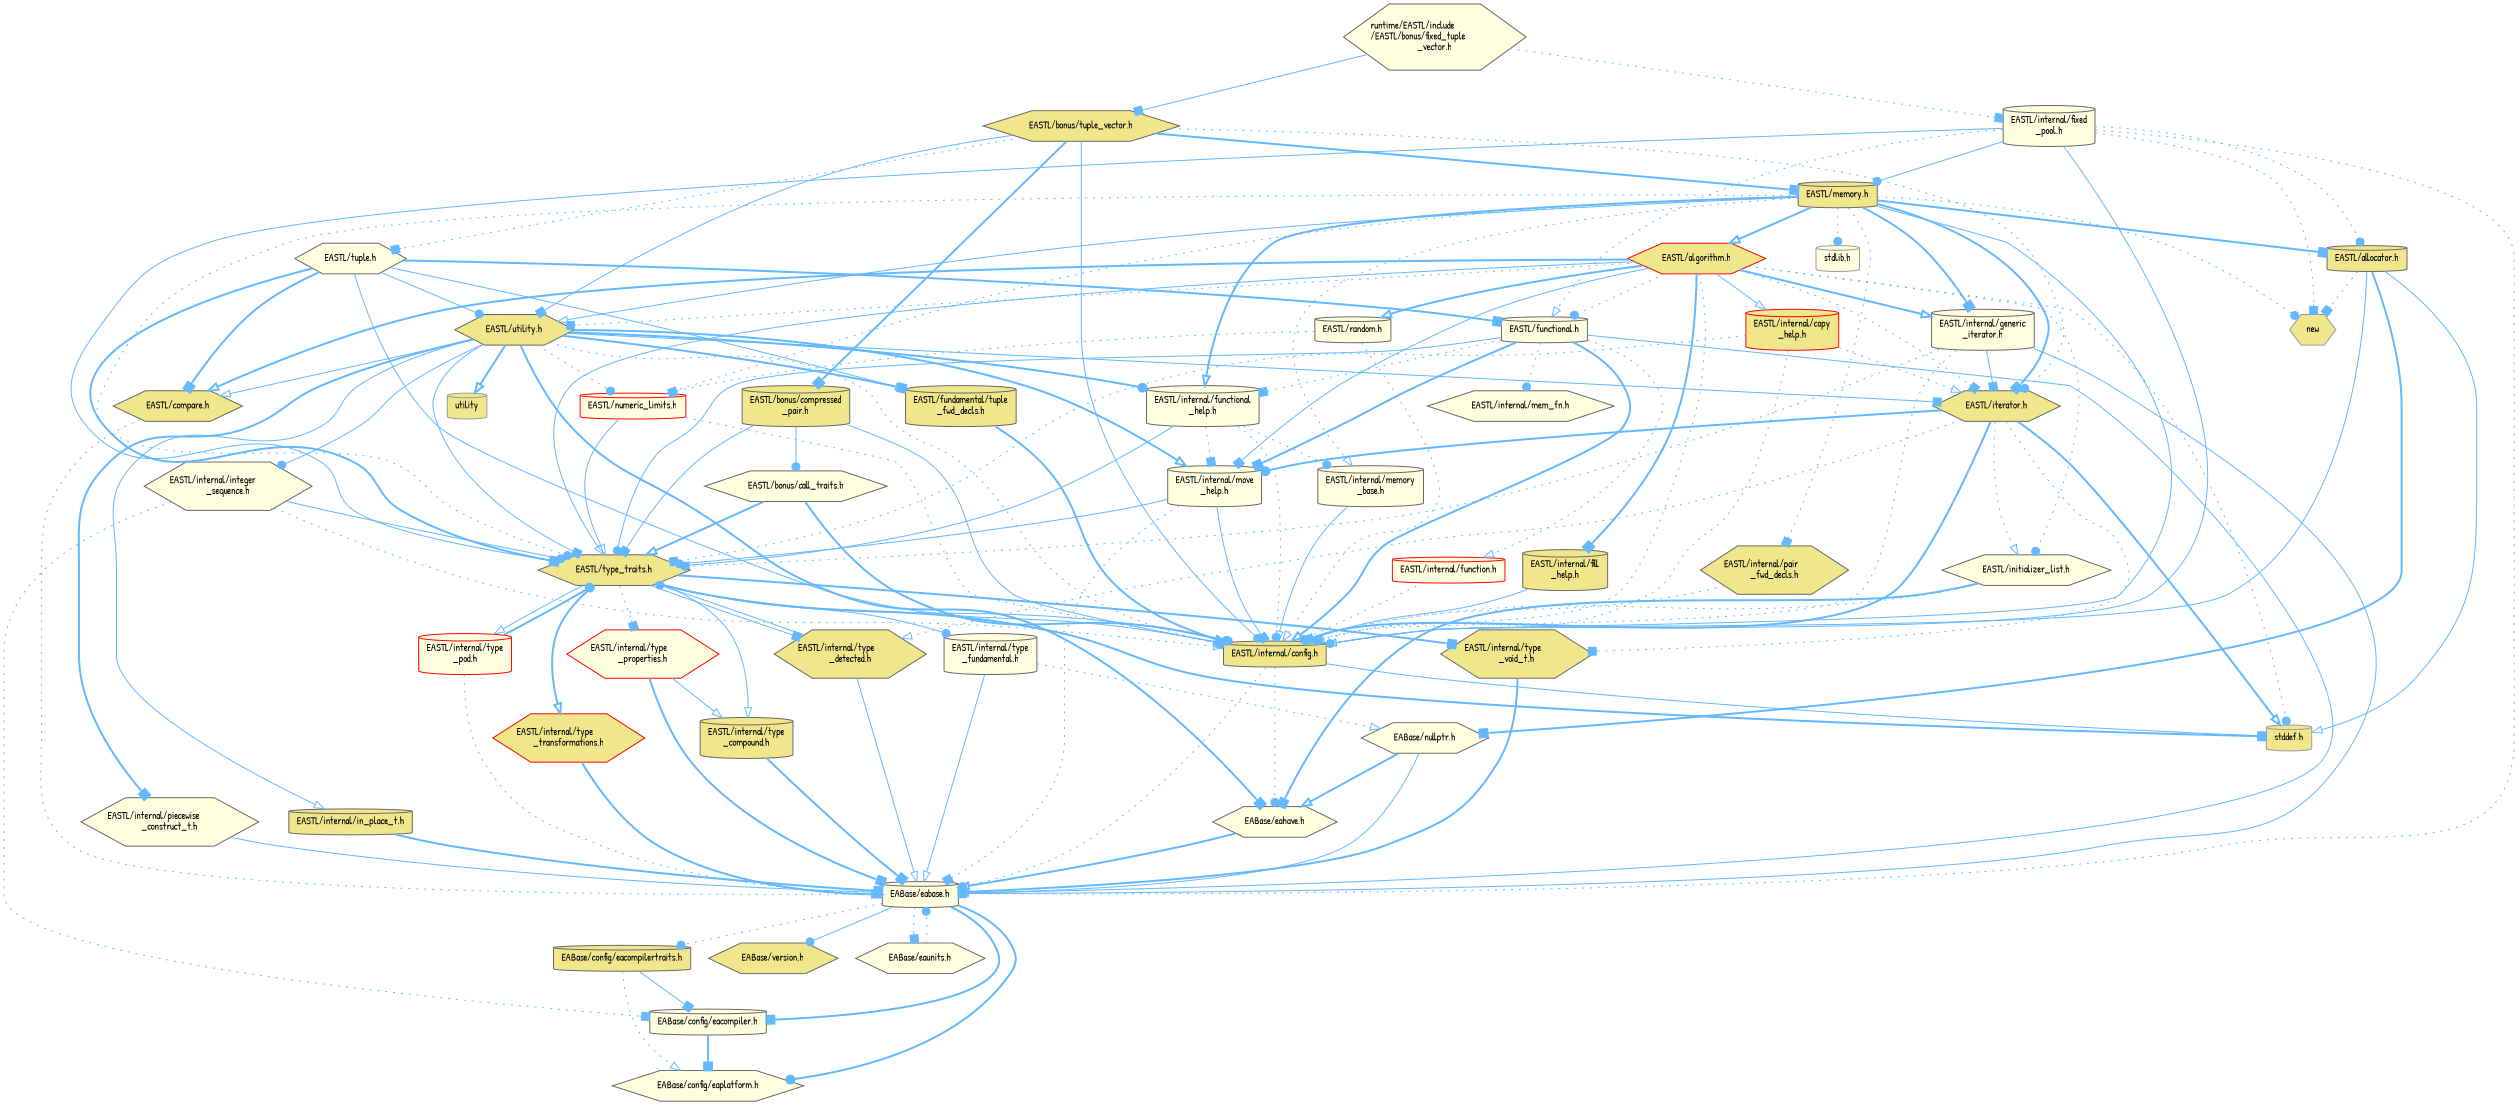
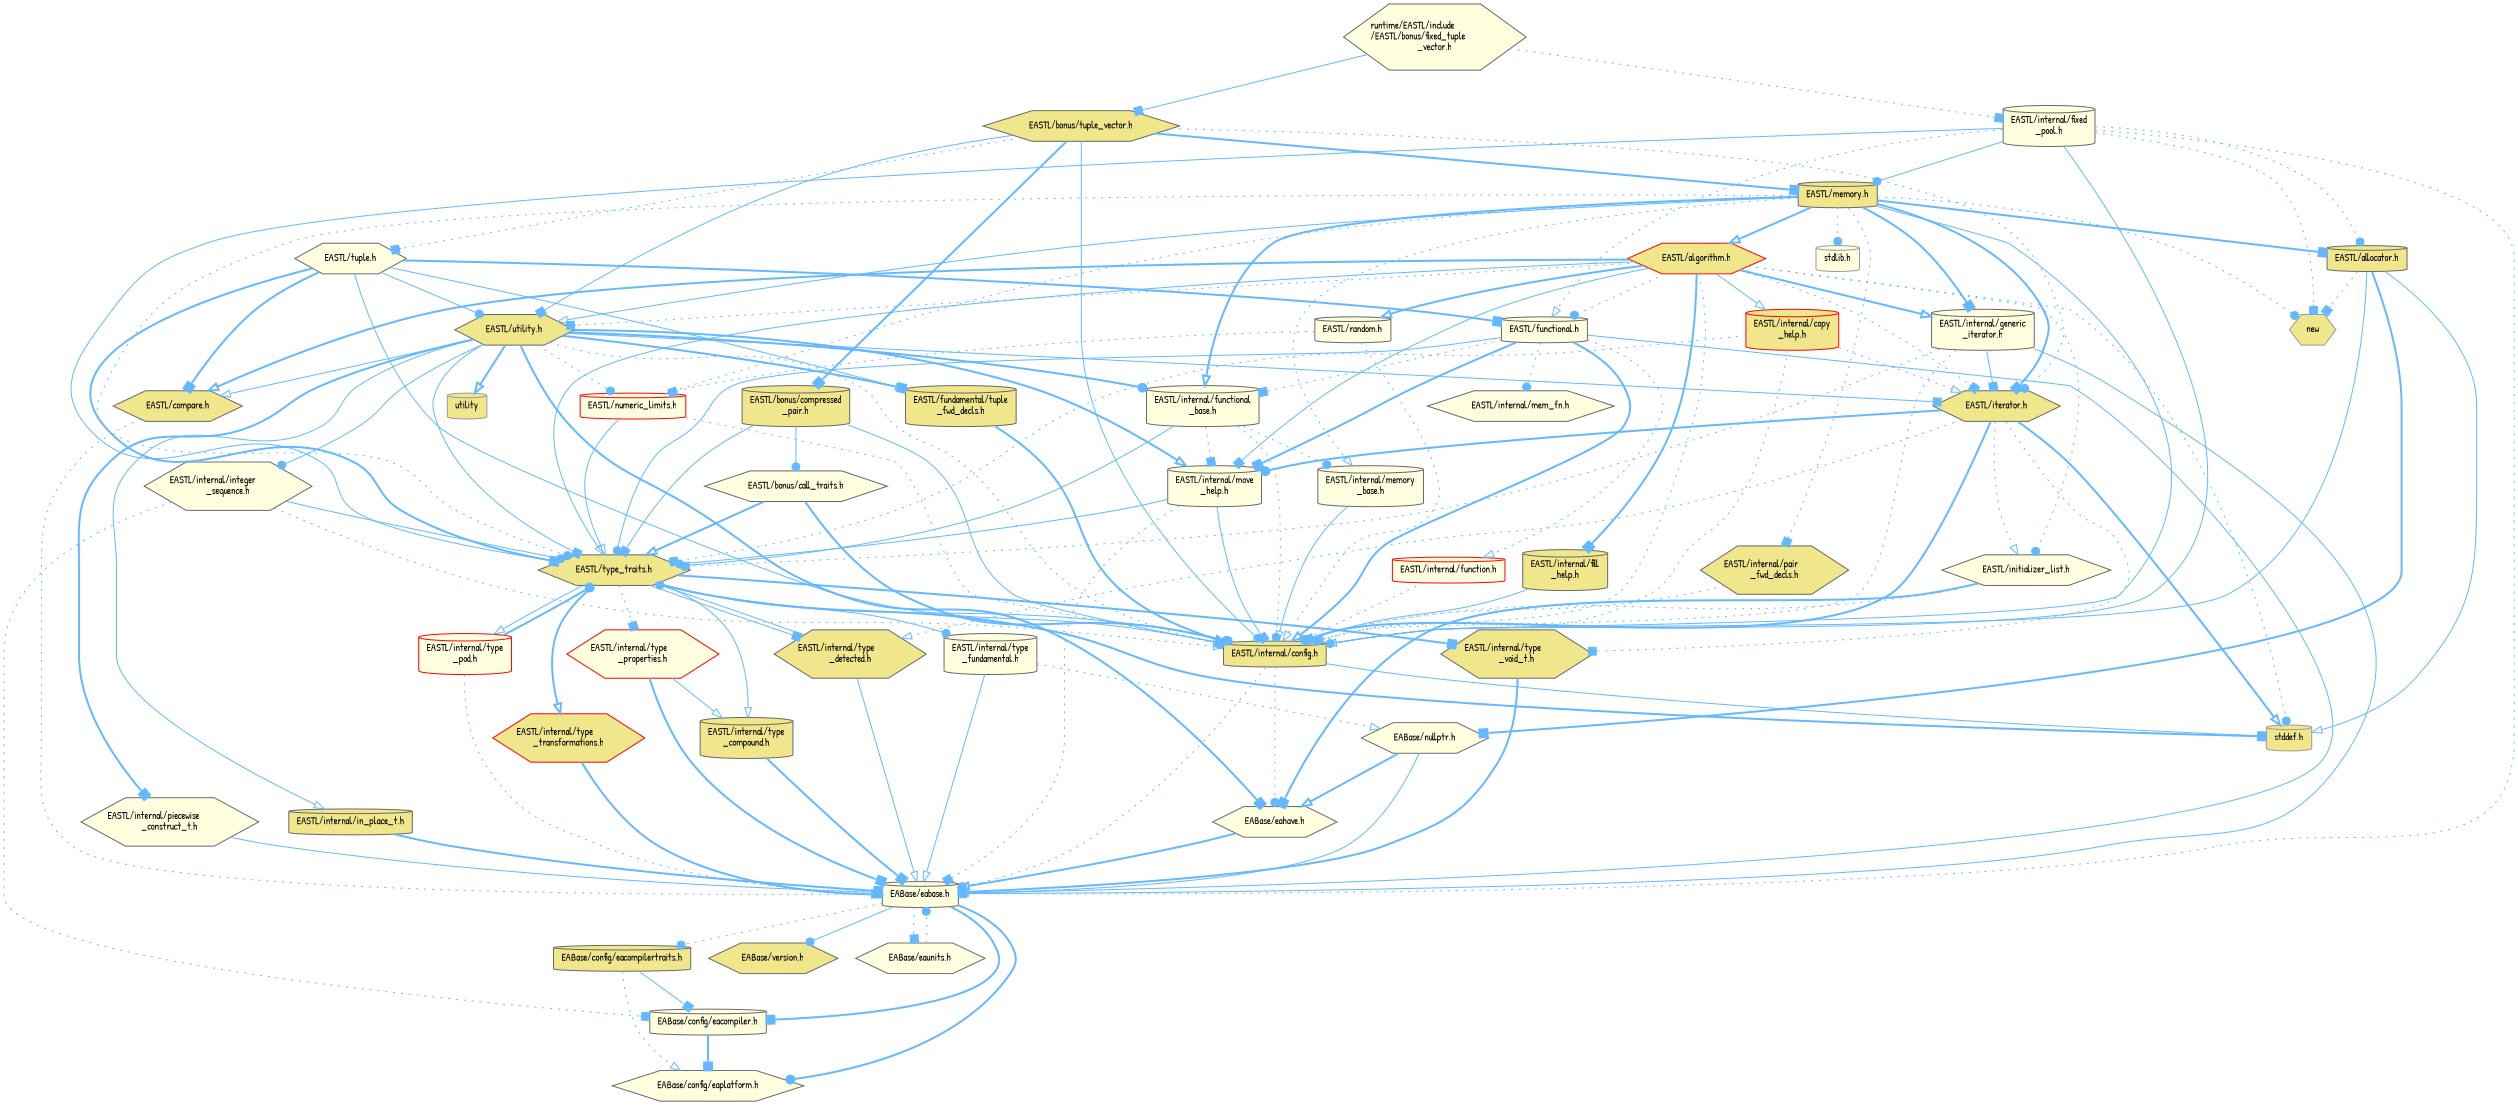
node "EASTL/internal/functional _help.h": label "EASTL/internal/functional _help.h" -> "EASTL/internal/functional _base.h"
